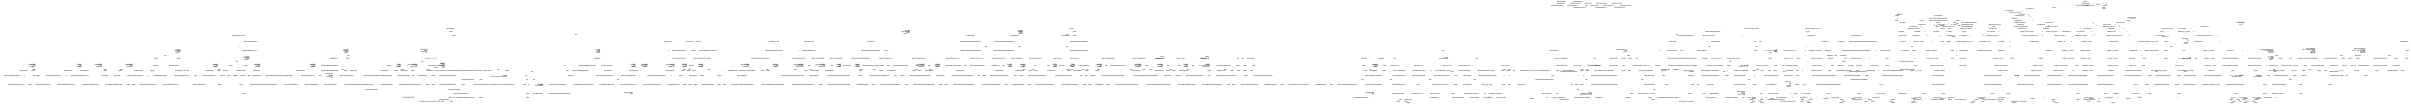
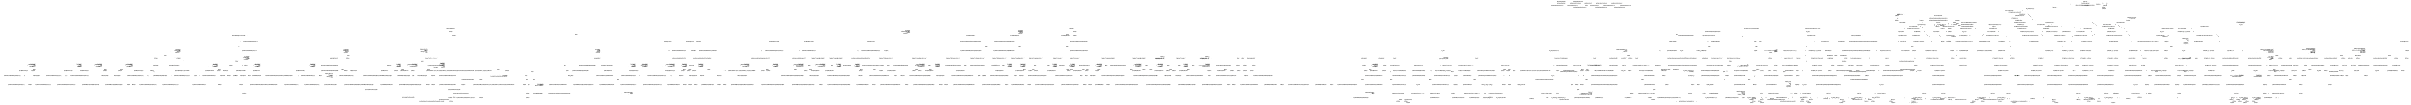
node "Entry CommandLine.Tests.Fakes.Clone_Verb.Clone_Verb()": removed
